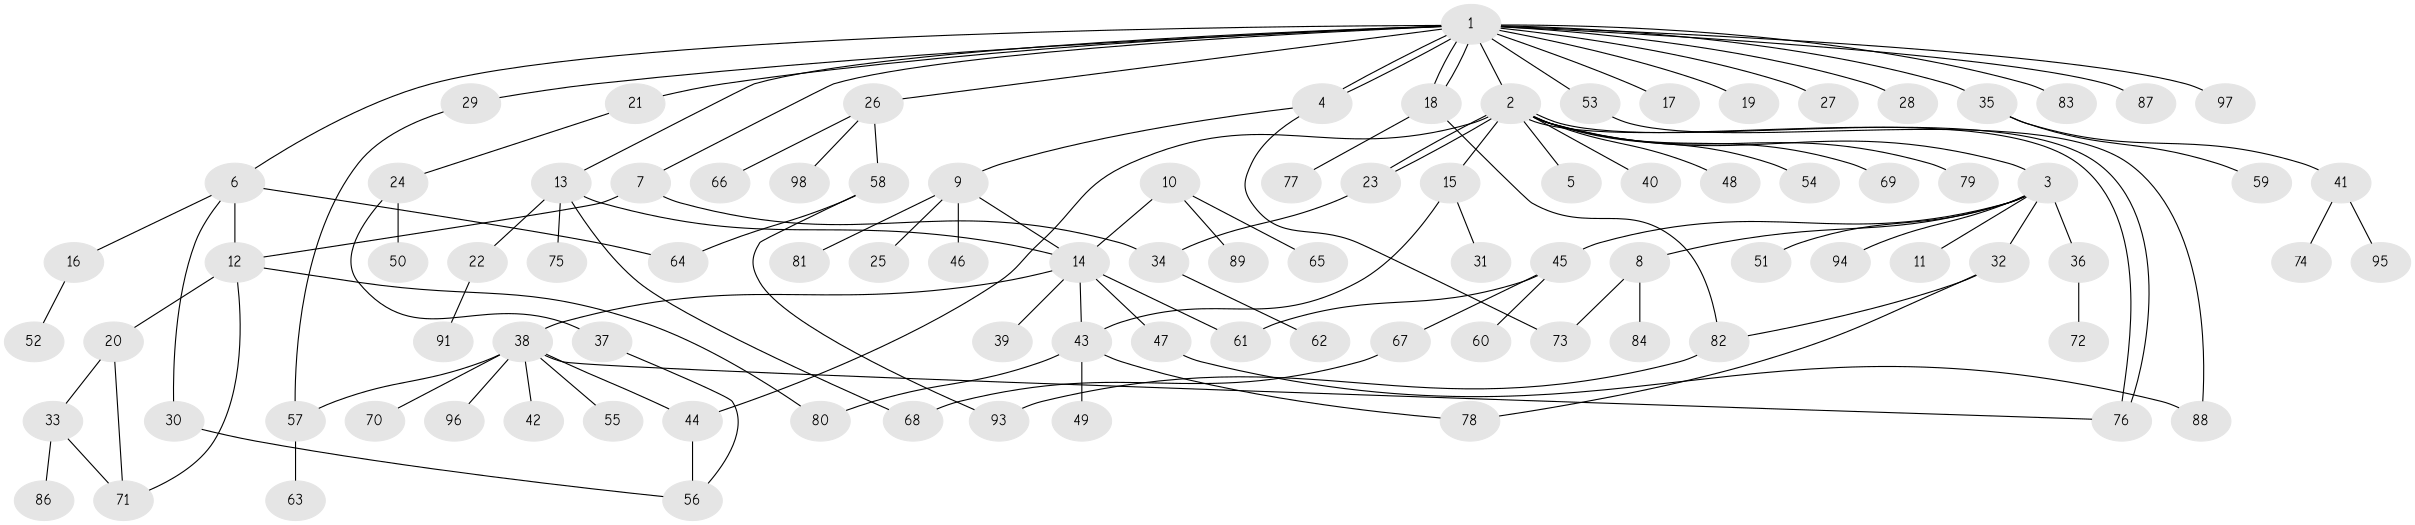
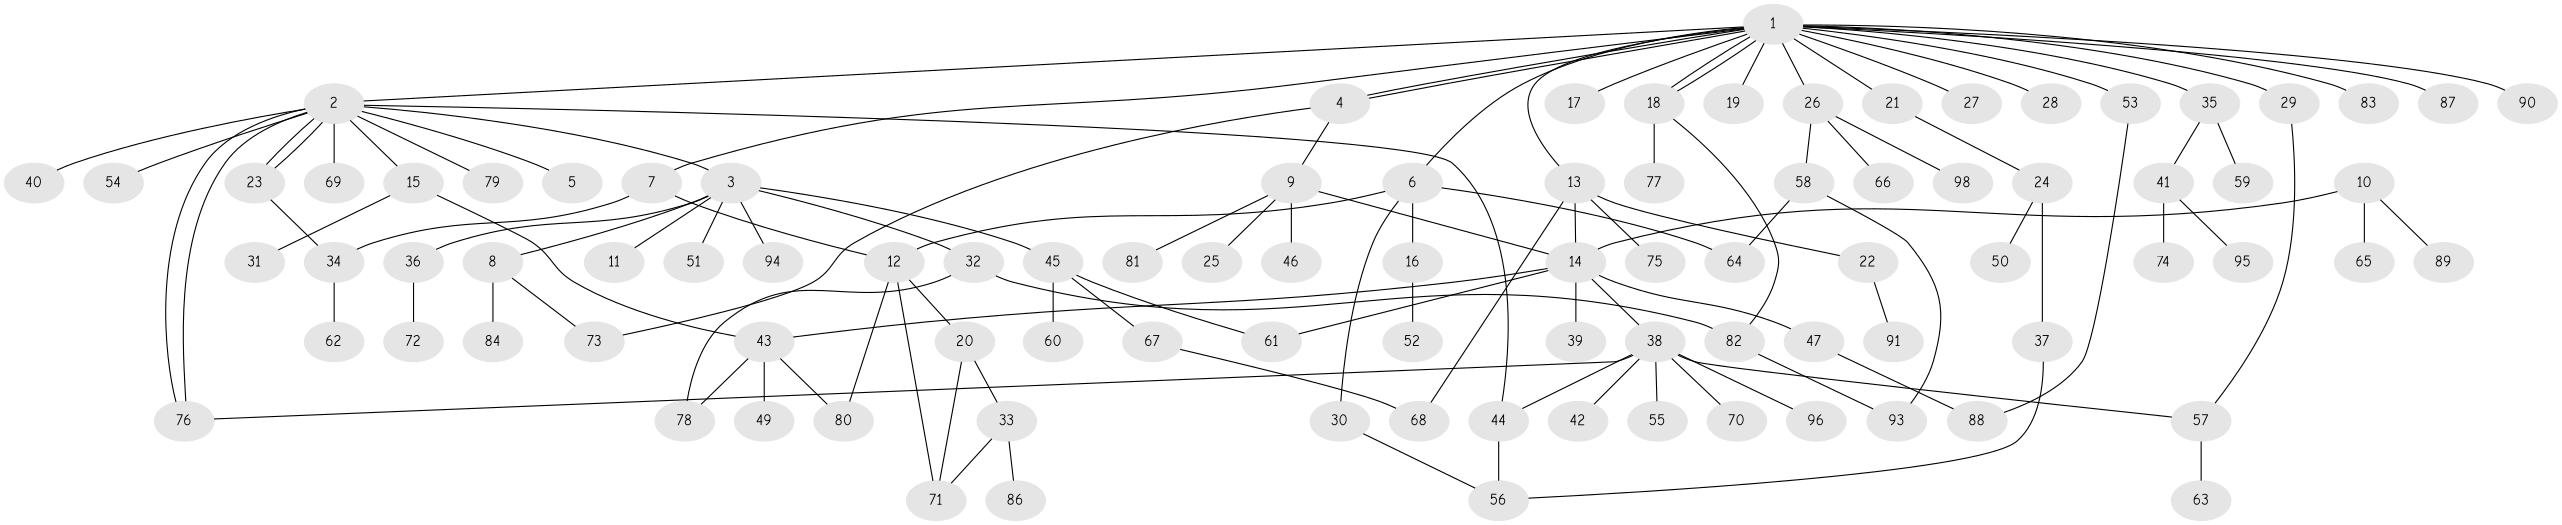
node "97": label "97" -> "90"
node "48": removed
